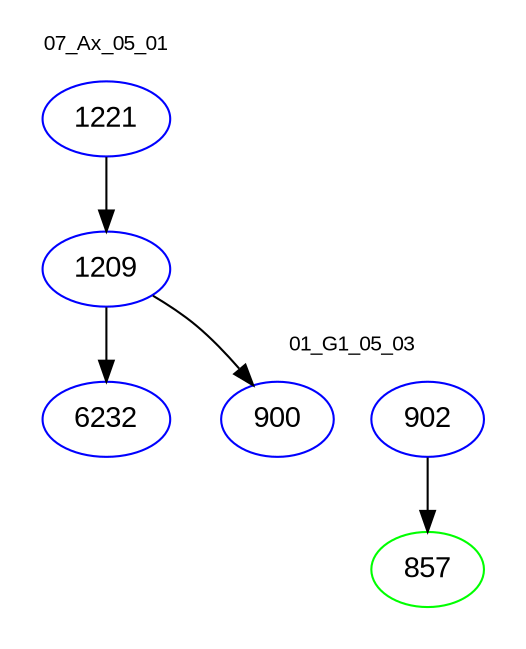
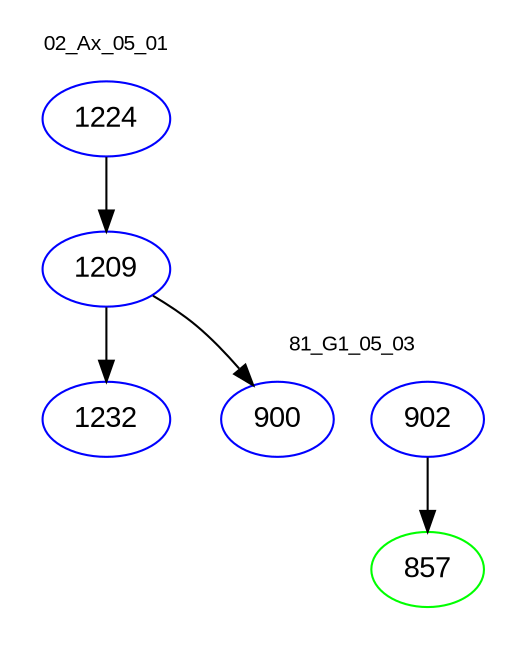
cluster "07_Ax_05_01": label "07_Ax_05_01" -> "02_Ax_05_01"
node "1221": label "1221" -> "1224"
cluster "01_G1_05_03": label "01_G1_05_03" -> "81_G1_05_03"
node "6232": label "6232" -> "1232"
